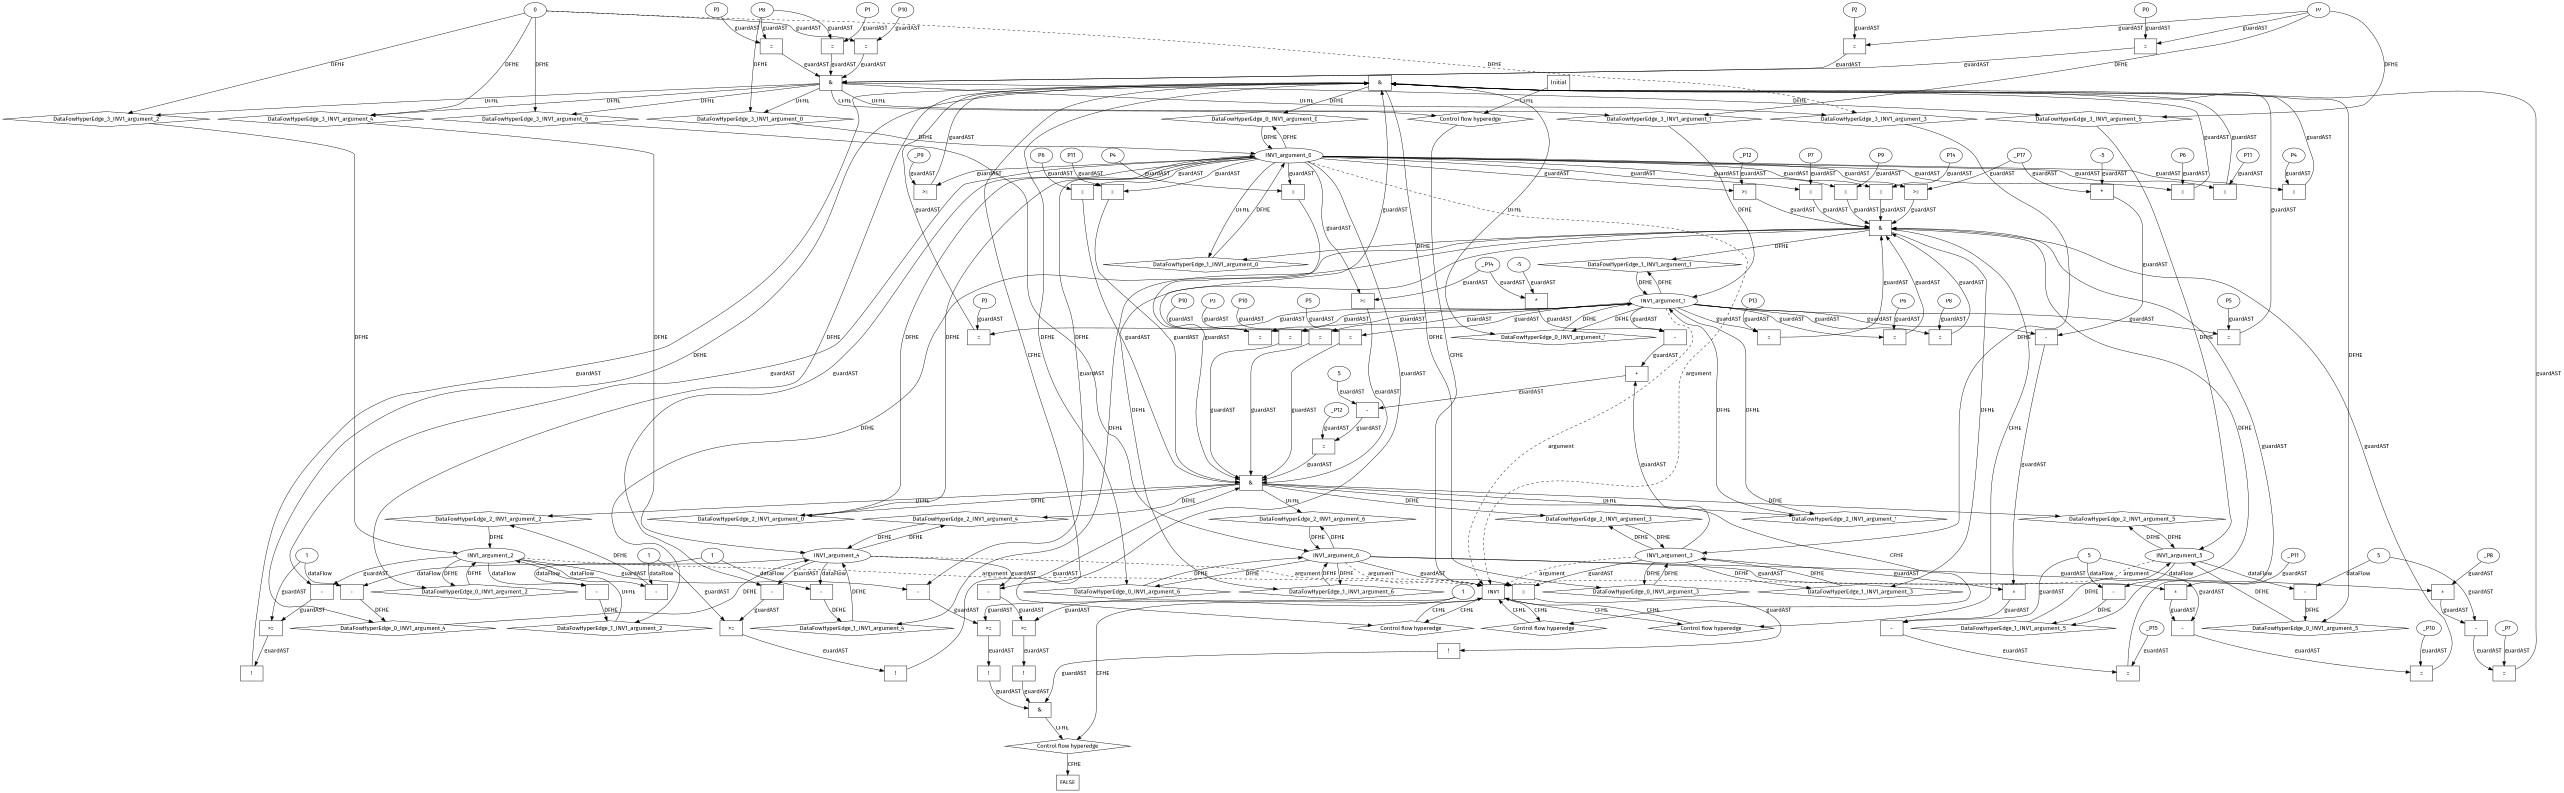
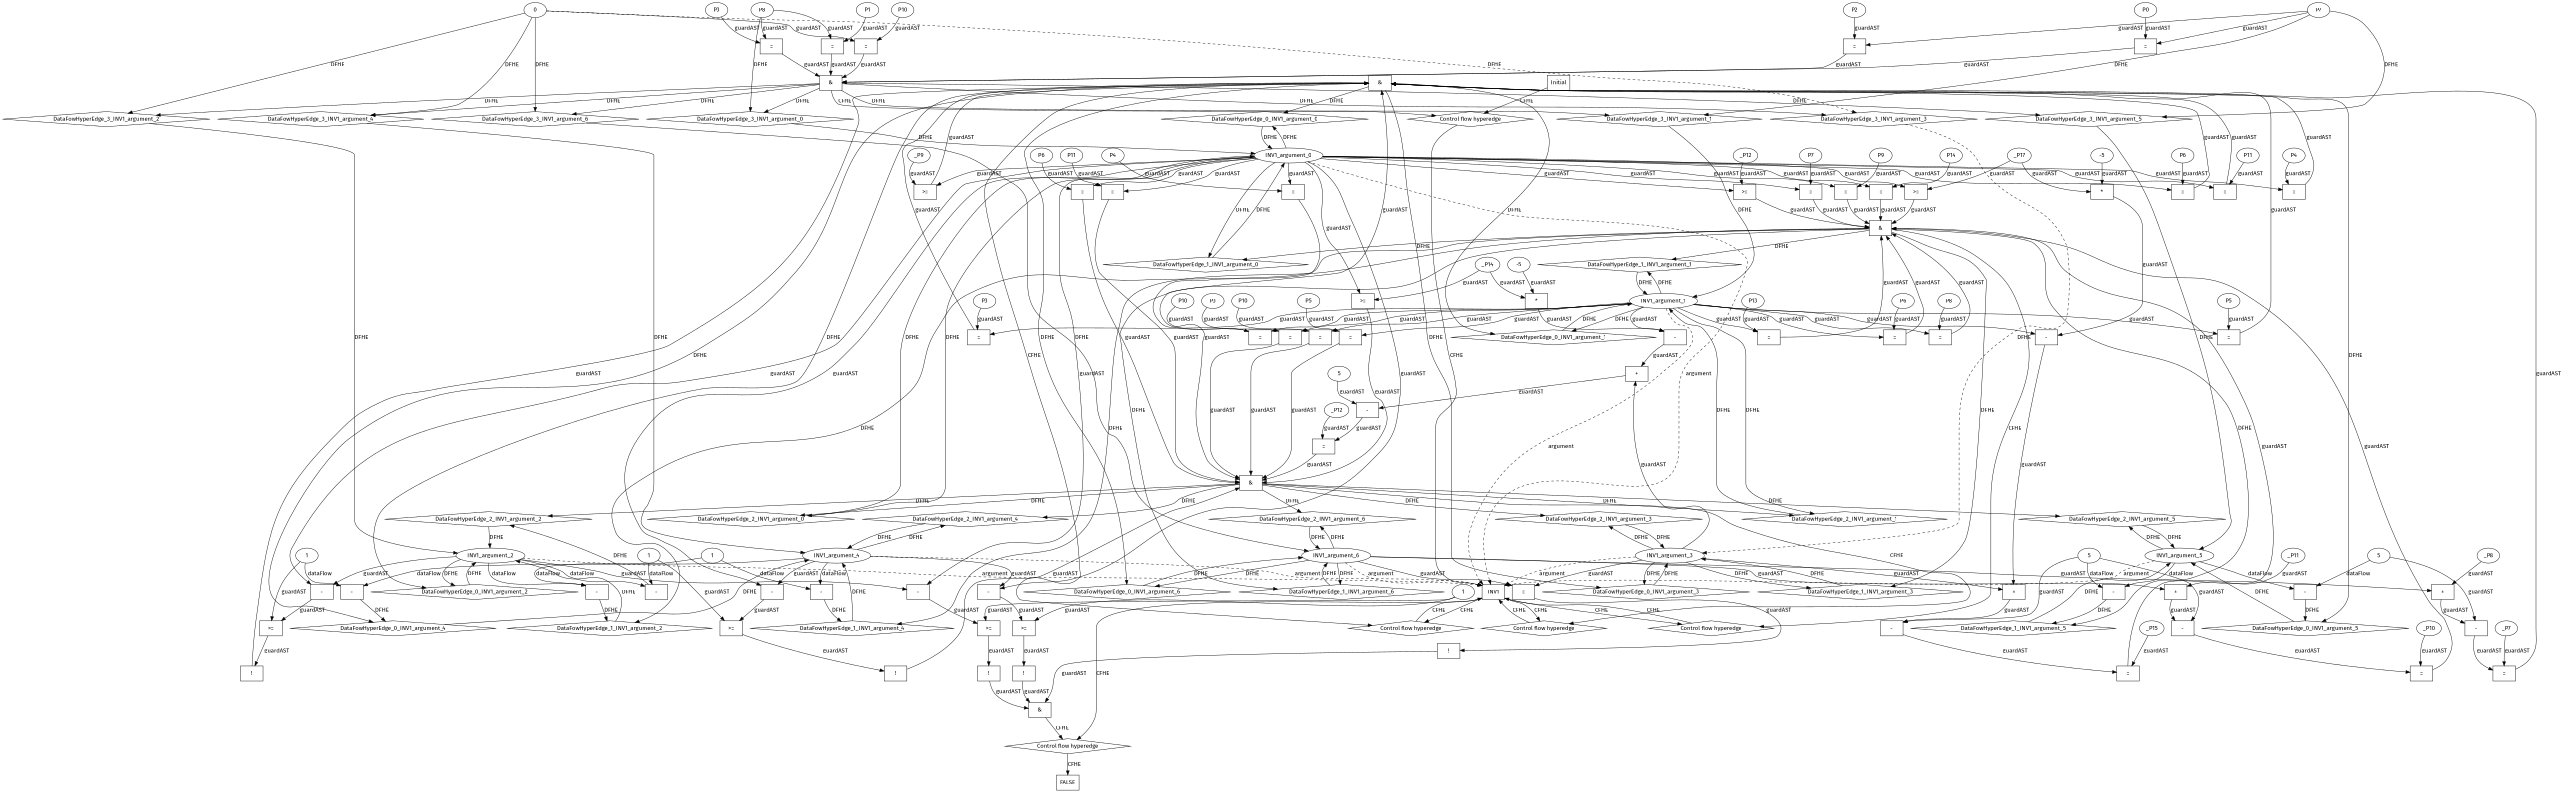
edge "DataFowHyperEdge_3_INV1_argument_3" -> "INV1_argument_3": style solid -> dashed
